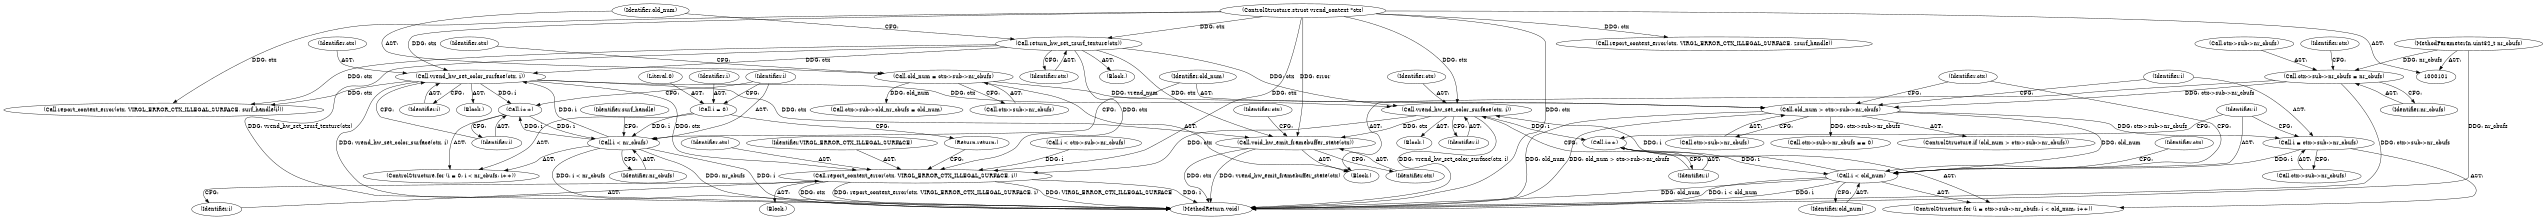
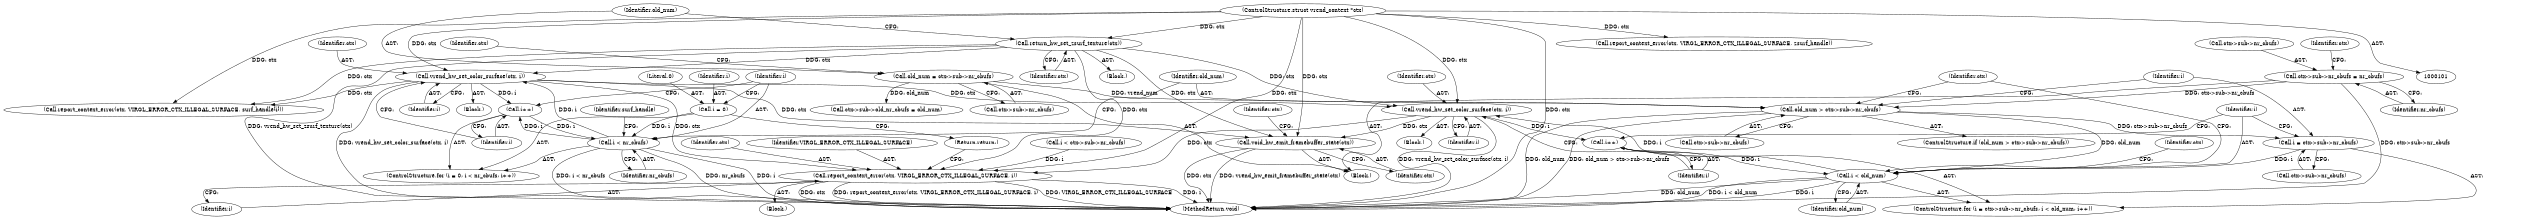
node "(MethodParameterIn,uint32_t nr_cbufs)": removed
edge "(ControlStructure,struct vrend_context *ctx)" -> "(Call,void_hw_emit_framebuffer_state(ctx))": label "DDG: error" -> "DDG: ctx"
node "(Call,ctx->sub->nr_cbufs == 0)": removed
